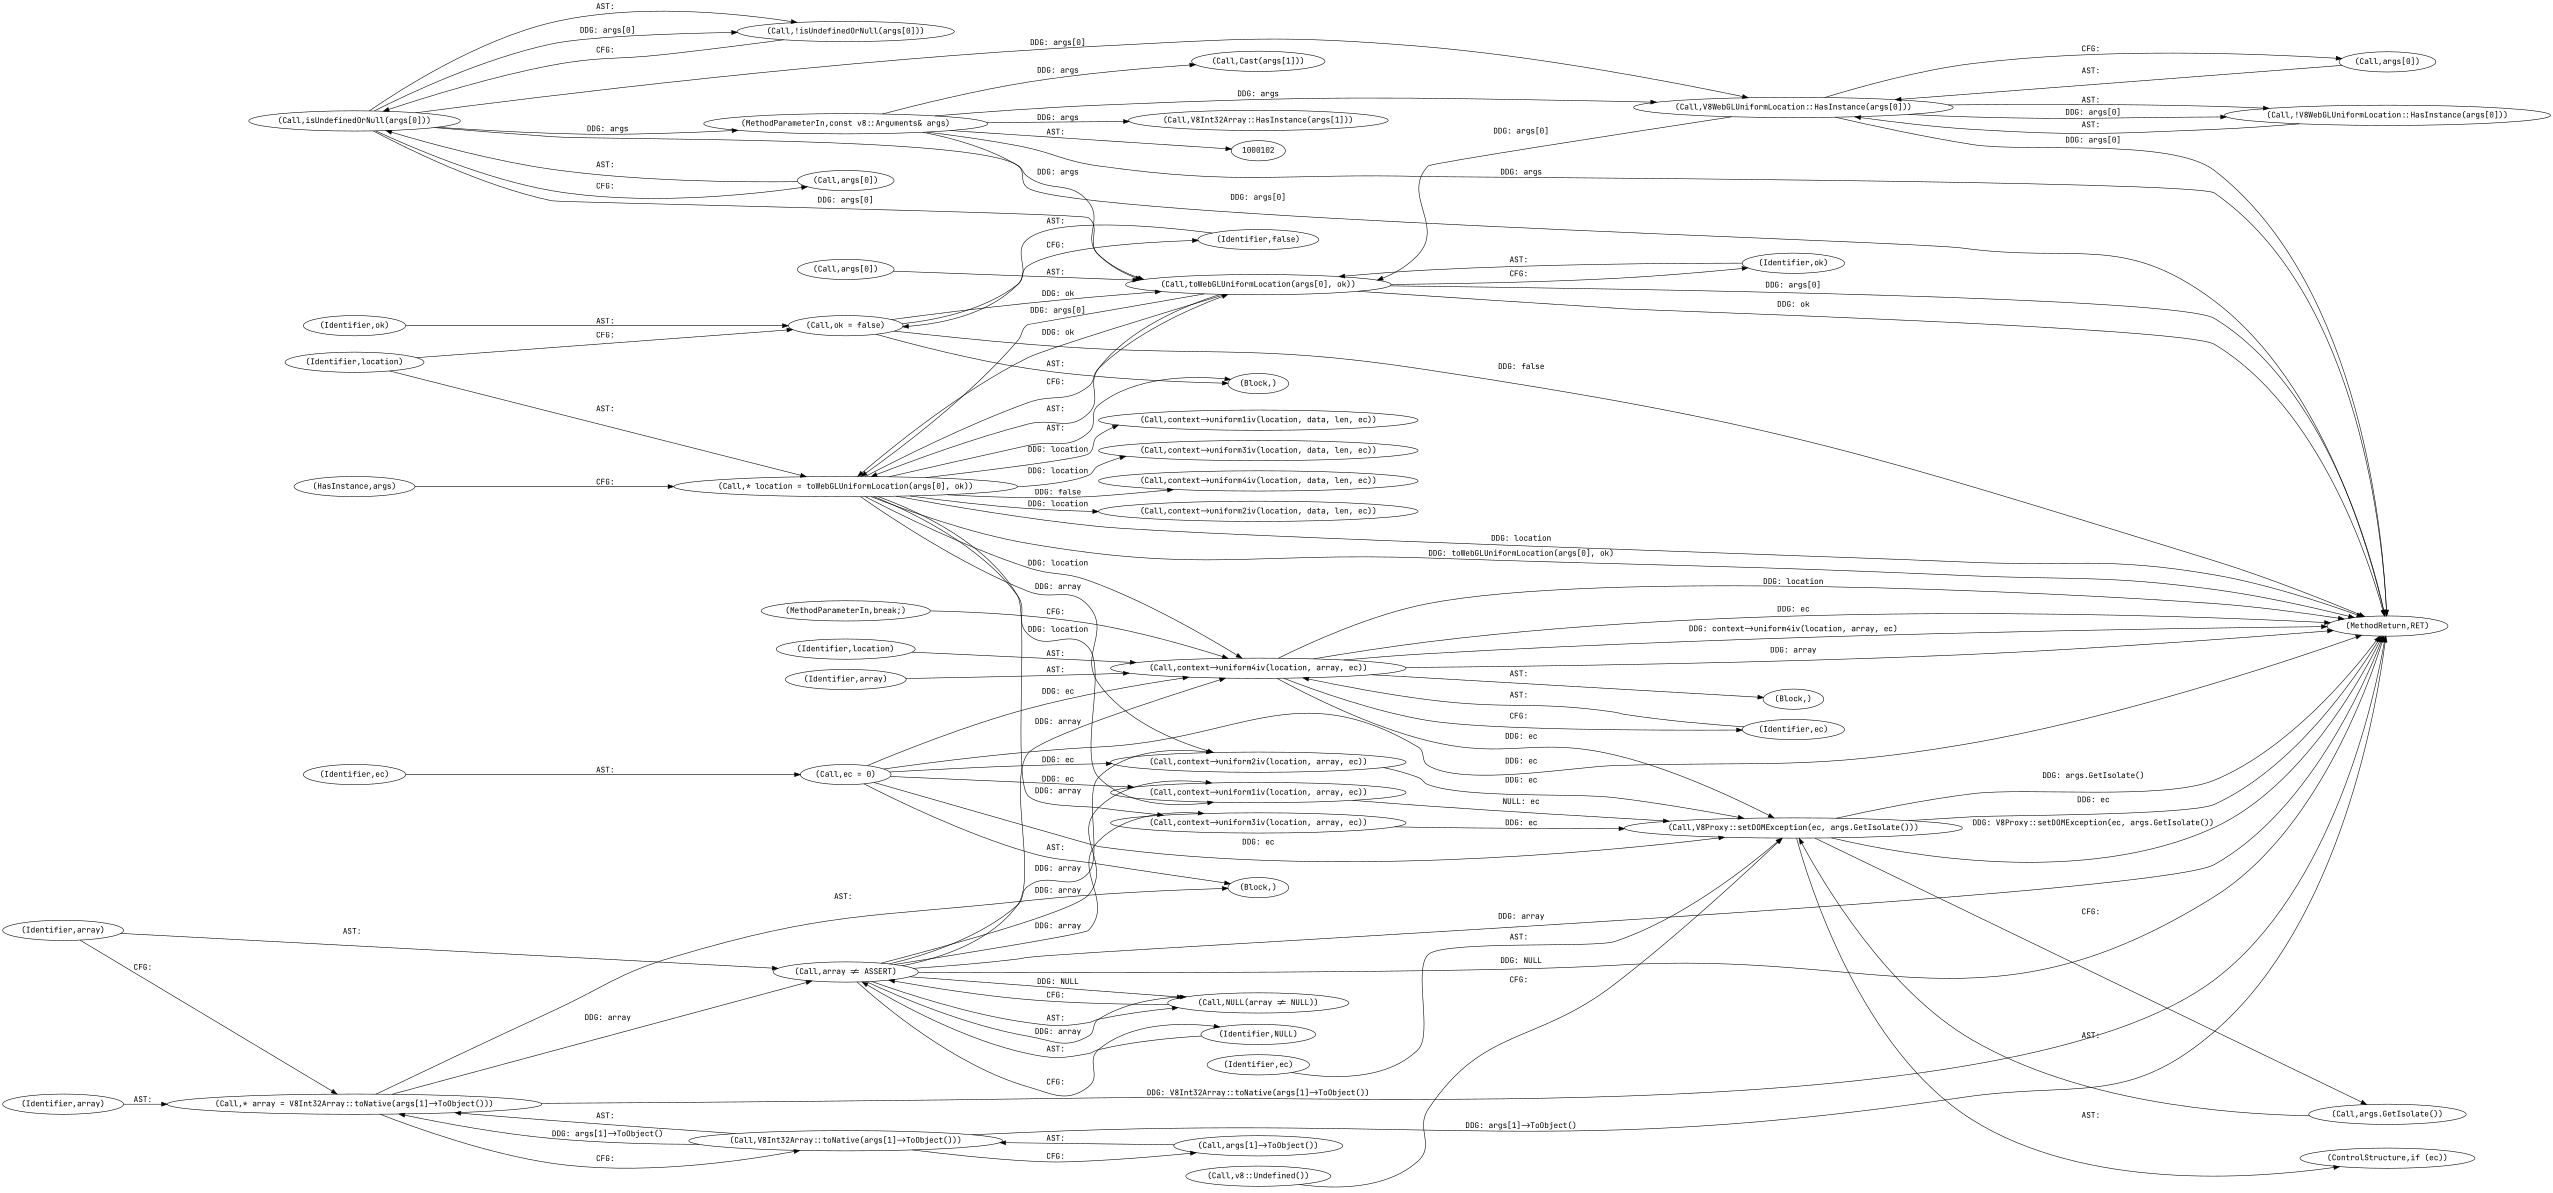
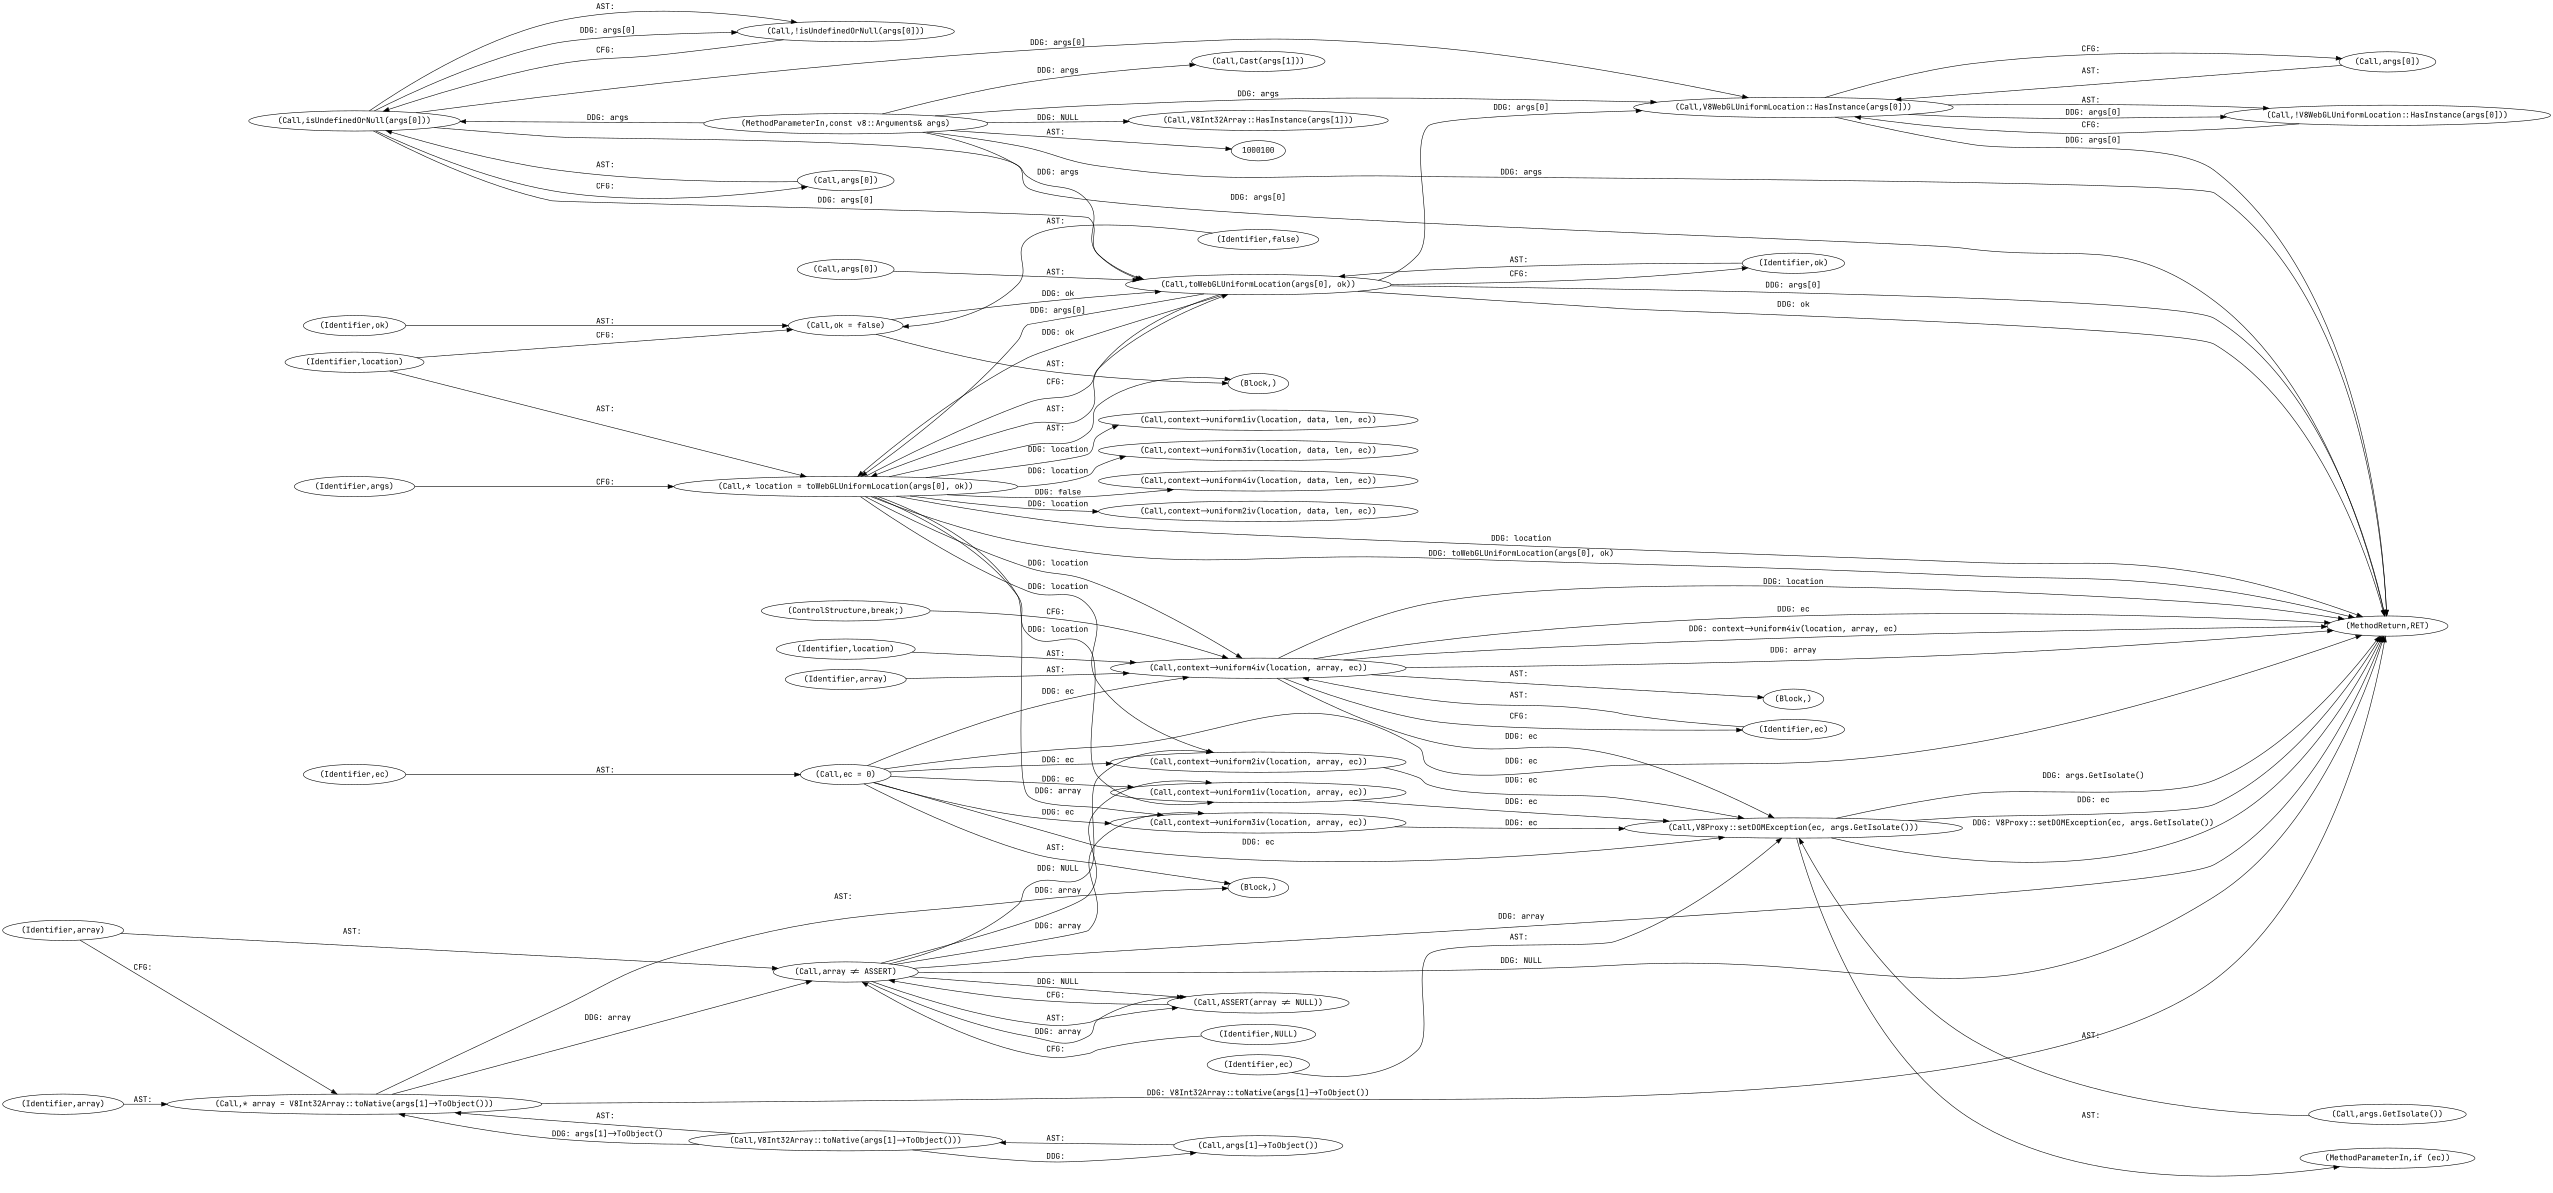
edge "(MethodParameterIn,const v8::Arguments& args)" -> "(Call,V8Int32Array::HasInstance(args[1]))": label "DDG: args" -> "DDG: NULL"
edge "(Call,!V8WebGLUniformLocation::HasInstance(args[0]))" -> "(Call,V8WebGLUniformLocation::HasInstance(args[0]))": label "AST: " -> "CFG: "
edge "(Call,isUndefinedOrNull(args[0]))" -> "(MethodParameterIn,const v8::Arguments& args)": reversed
node "1000102": label "1000102" -> "1000100"
edge "(Call,V8WebGLUniformLocation::HasInstance(args[0]))" -> "(Call,toWebGLUniformLocation(args[0], ok))": reversed
edge "(Call,ok = false)" -> "(Identifier,false)": removed, label "CFG:"
edge "(Call,ok = false)" -> "(MethodReturn,RET)": removed, label "DDG: false"
node "(HasInstance,args)": label "(HasInstance,args)" -> "(Identifier,args)"
edge "(Call,* location = toWebGLUniformLocation(args[0], ok))" -> "(Call,context->uniform2iv(location, array, ec))": label "DDG: array" -> "DDG: location"
node "(MethodParameterIn,break;)": label "(MethodParameterIn,break;)" -> "(ControlStructure,break;)"
edge "(Call,array != ASSERT)" -> "(Call,context->uniform4iv(location, array, ec))": removed, label "DDG: array"
edge "(Call,context->uniform1iv(location, array, ec))" -> "(Call,V8Proxy::setDOMException(ec, args.GetIsolate()))": label "NULL: ec" -> "DDG: ec"
edge "(Call,ec = 0)" -> "(Call,context->uniform3iv(location, array, ec))": added, label "DDG: ec"
edge "(Call,array != ASSERT)" -> "(Call,context->uniform2iv(location, array, ec))": label "DDG: array" -> "DDG: NULL"
edge "(Call,V8Proxy::setDOMException(ec, args.GetIsolate()))" -> "(Call,args.GetIsolate())": removed, label "CFG:"
node "(Call,NULL(array != NULL))": label "(Call,NULL(array != NULL))" -> "(Call,ASSERT(array != NULL))"
edge "(Identifier,NULL)" -> "(Call,array != ASSERT)": label "AST: " -> "CFG: "
edge "(Call,array != ASSERT)" -> "(Identifier,NULL)": removed, label "CFG:"
edge "(Call,V8Int32Array::toNative(args[1]->ToObject()))" -> "(MethodReturn,RET)": removed, label "DDG: args[1]->ToObject()"
edge "(Call,V8Int32Array::toNative(args[1]->ToObject()))" -> "(Call,args[1]->ToObject())": label "CFG: " -> "DDG: "
node "(ControlStructure,if (ec))": label "(ControlStructure,if (ec))" -> "(MethodParameterIn,if (ec))"
edge "(Call,* array = V8Int32Array::toNative(args[1]->ToObject()))" -> "(Call,V8Int32Array::toNative(args[1]->ToObject()))": removed, label "CFG:"
node "(Call,v8::Undefined())": removed
